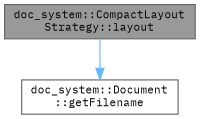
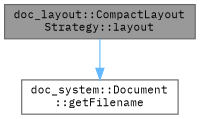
node "doc_system::CompactLayout Strategy::layout": label "doc_system::CompactLayout Strategy::layout" -> "doc_layout::CompactLayout Strategy::layout"
